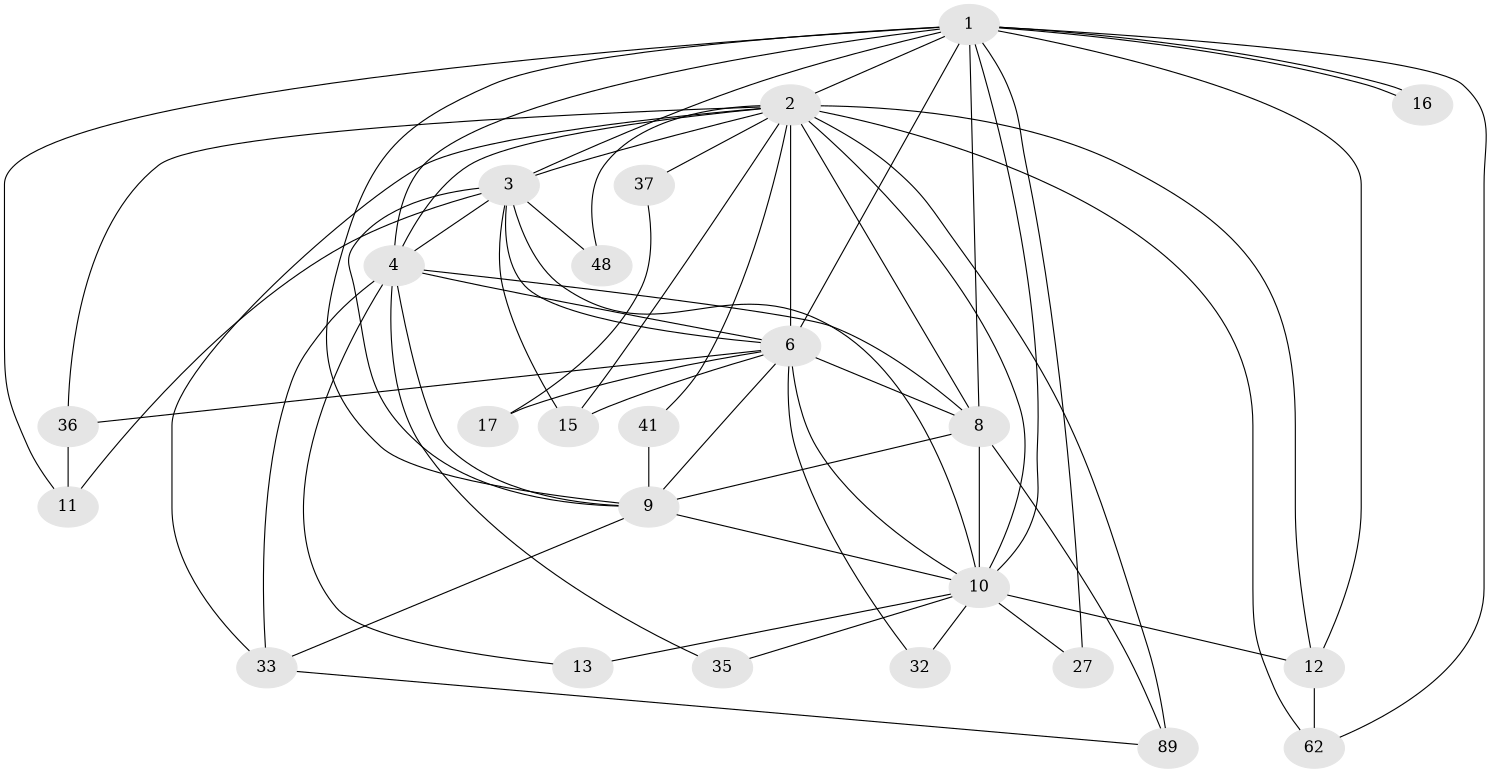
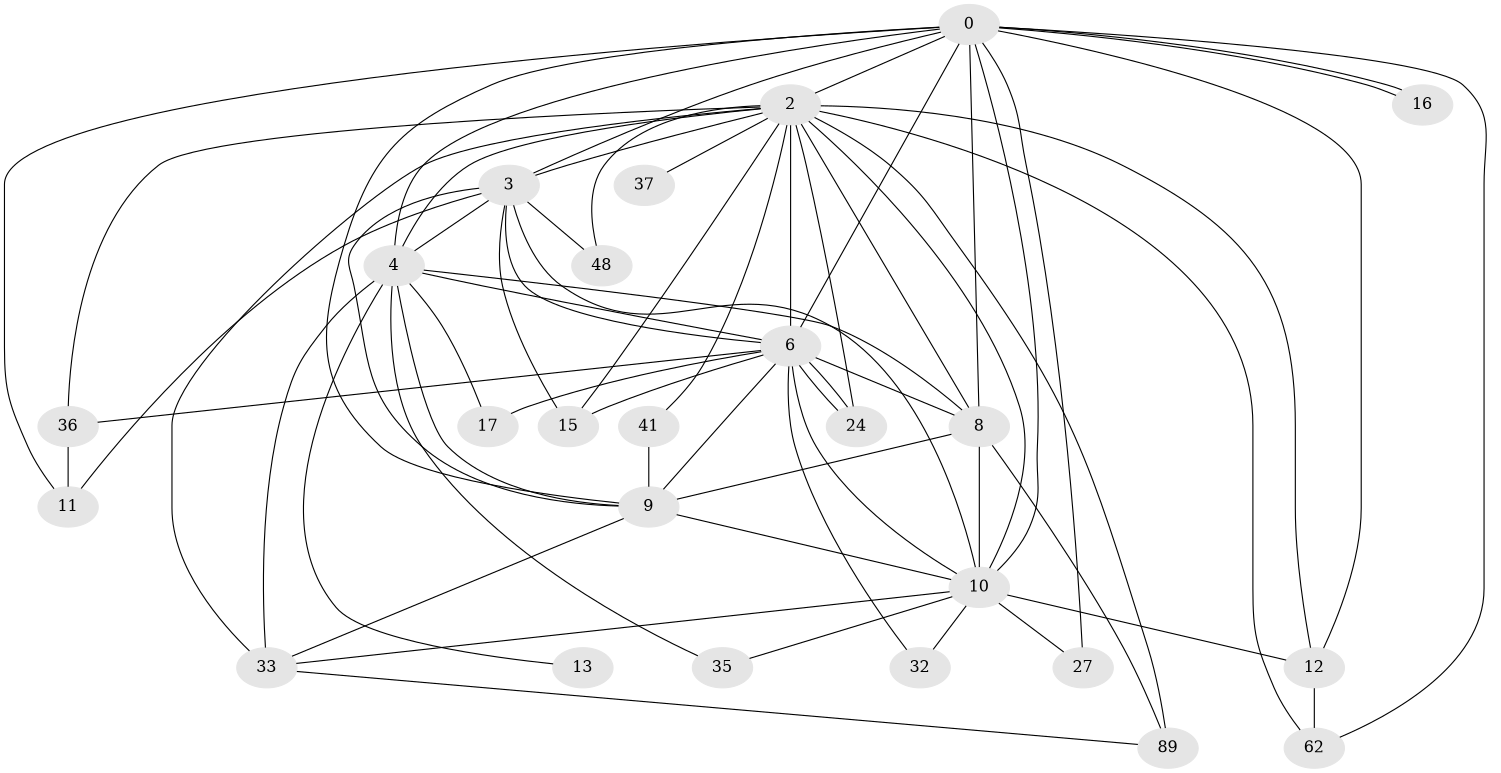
node "1": label "1" -> "0"
edge "37" -- "17": now "4" -- "17"
node "24": added
edge "10" -- "13": now "10" -- "33"
